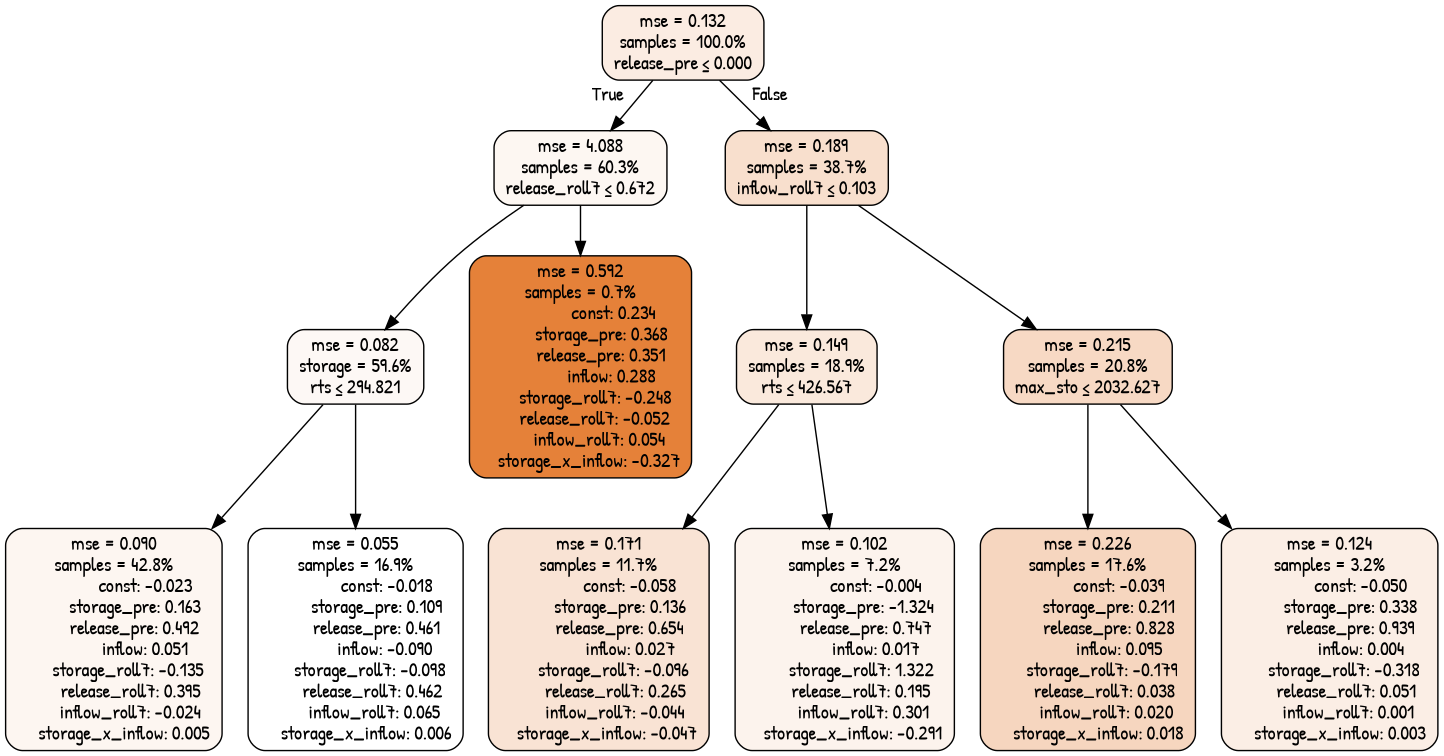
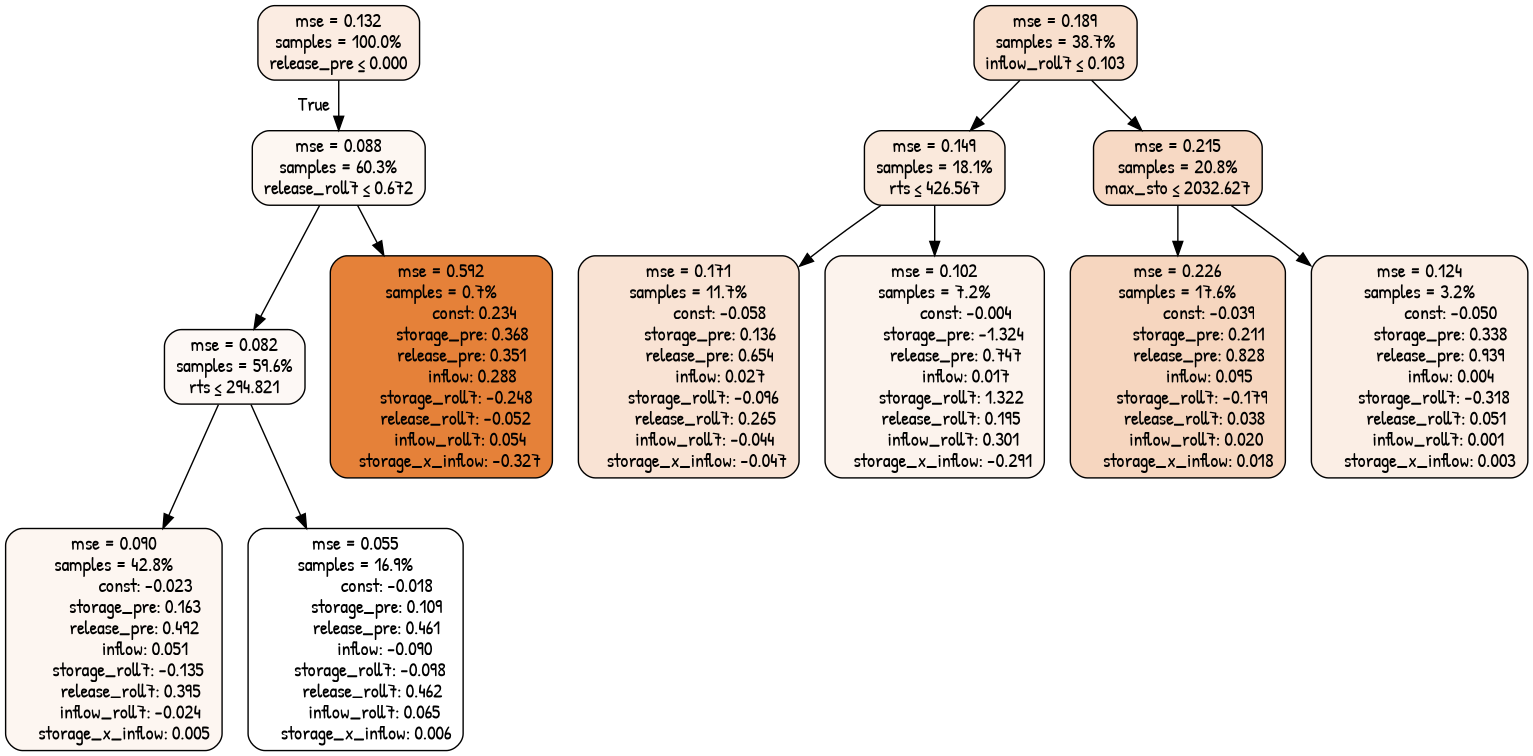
edge "mse = 0.132 samples = 100.0% release_pre ≤ 0.000" -> "mse = 0.189 samples = 38.7% inflow_roll7 ≤ 0.103": removed
node "mse = 4.088 samples = 60.3% release_roll7 ≤ 0.672": label "mse = 4.088 samples = 60.3% release_roll7 ≤ 0.672" -> "mse = 0.088 samples = 60.3% release_roll7 ≤ 0.672"
node "mse = 0.082 storage = 59.6% rts ≤ 294.821": label "mse = 0.082 storage = 59.6% rts ≤ 294.821" -> "mse = 0.082 samples = 59.6% rts ≤ 294.821"
node "mse = 0.149 samples = 18.9% rts ≤ 426.567": label "mse = 0.149 samples = 18.9% rts ≤ 426.567" -> "mse = 0.149 samples = 18.1% rts ≤ 426.567"
